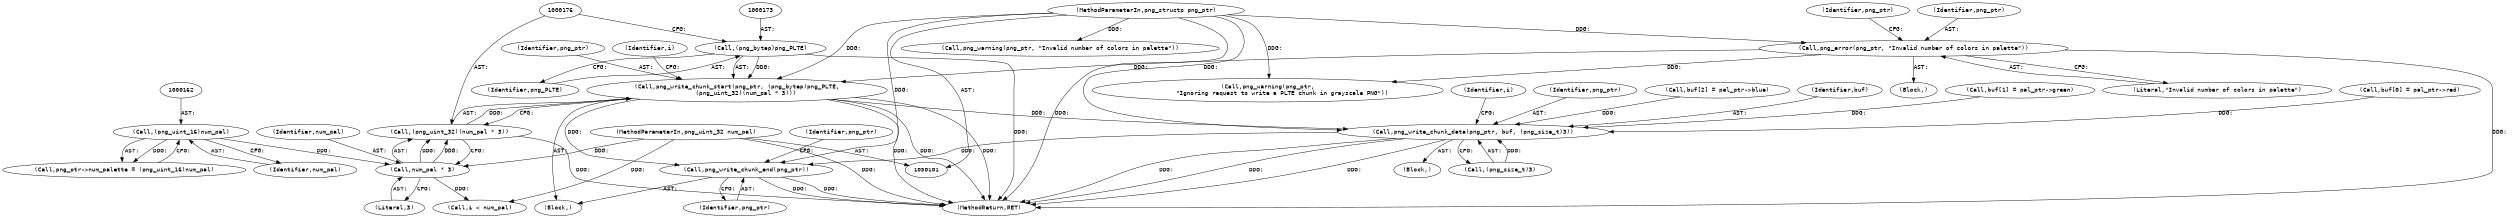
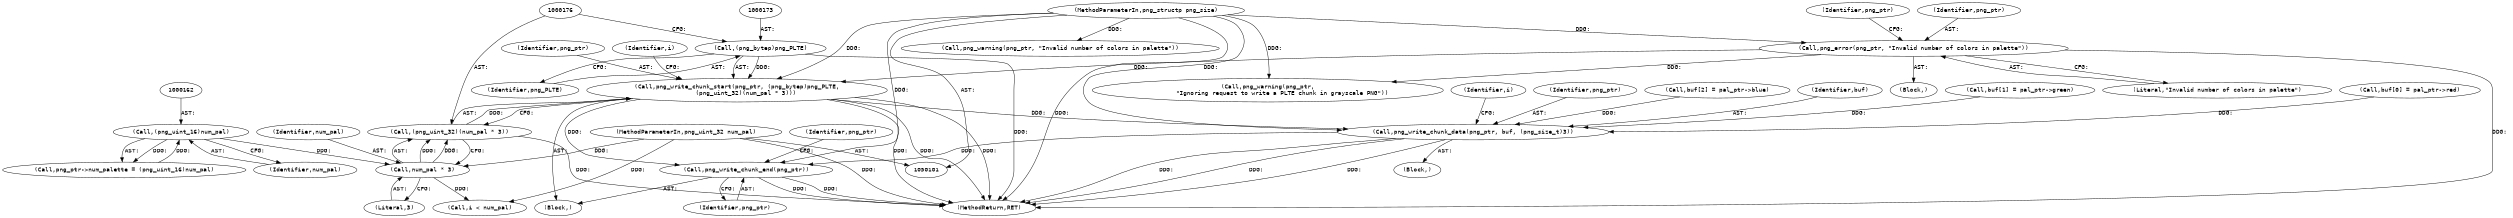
node "(MethodParameterIn,png_structp png_ptr)": label "(MethodParameterIn,png_structp png_ptr)" -> "(MethodParameterIn,png_structp png_size)"
edge "(Call,png_ptr->num_palette = (png_uint_16)num_pal)" -> "(Call,(png_uint_16)num_pal)": label "CFG: " -> "DDG: "
node "(Call,(png_size_t)3)": removed
